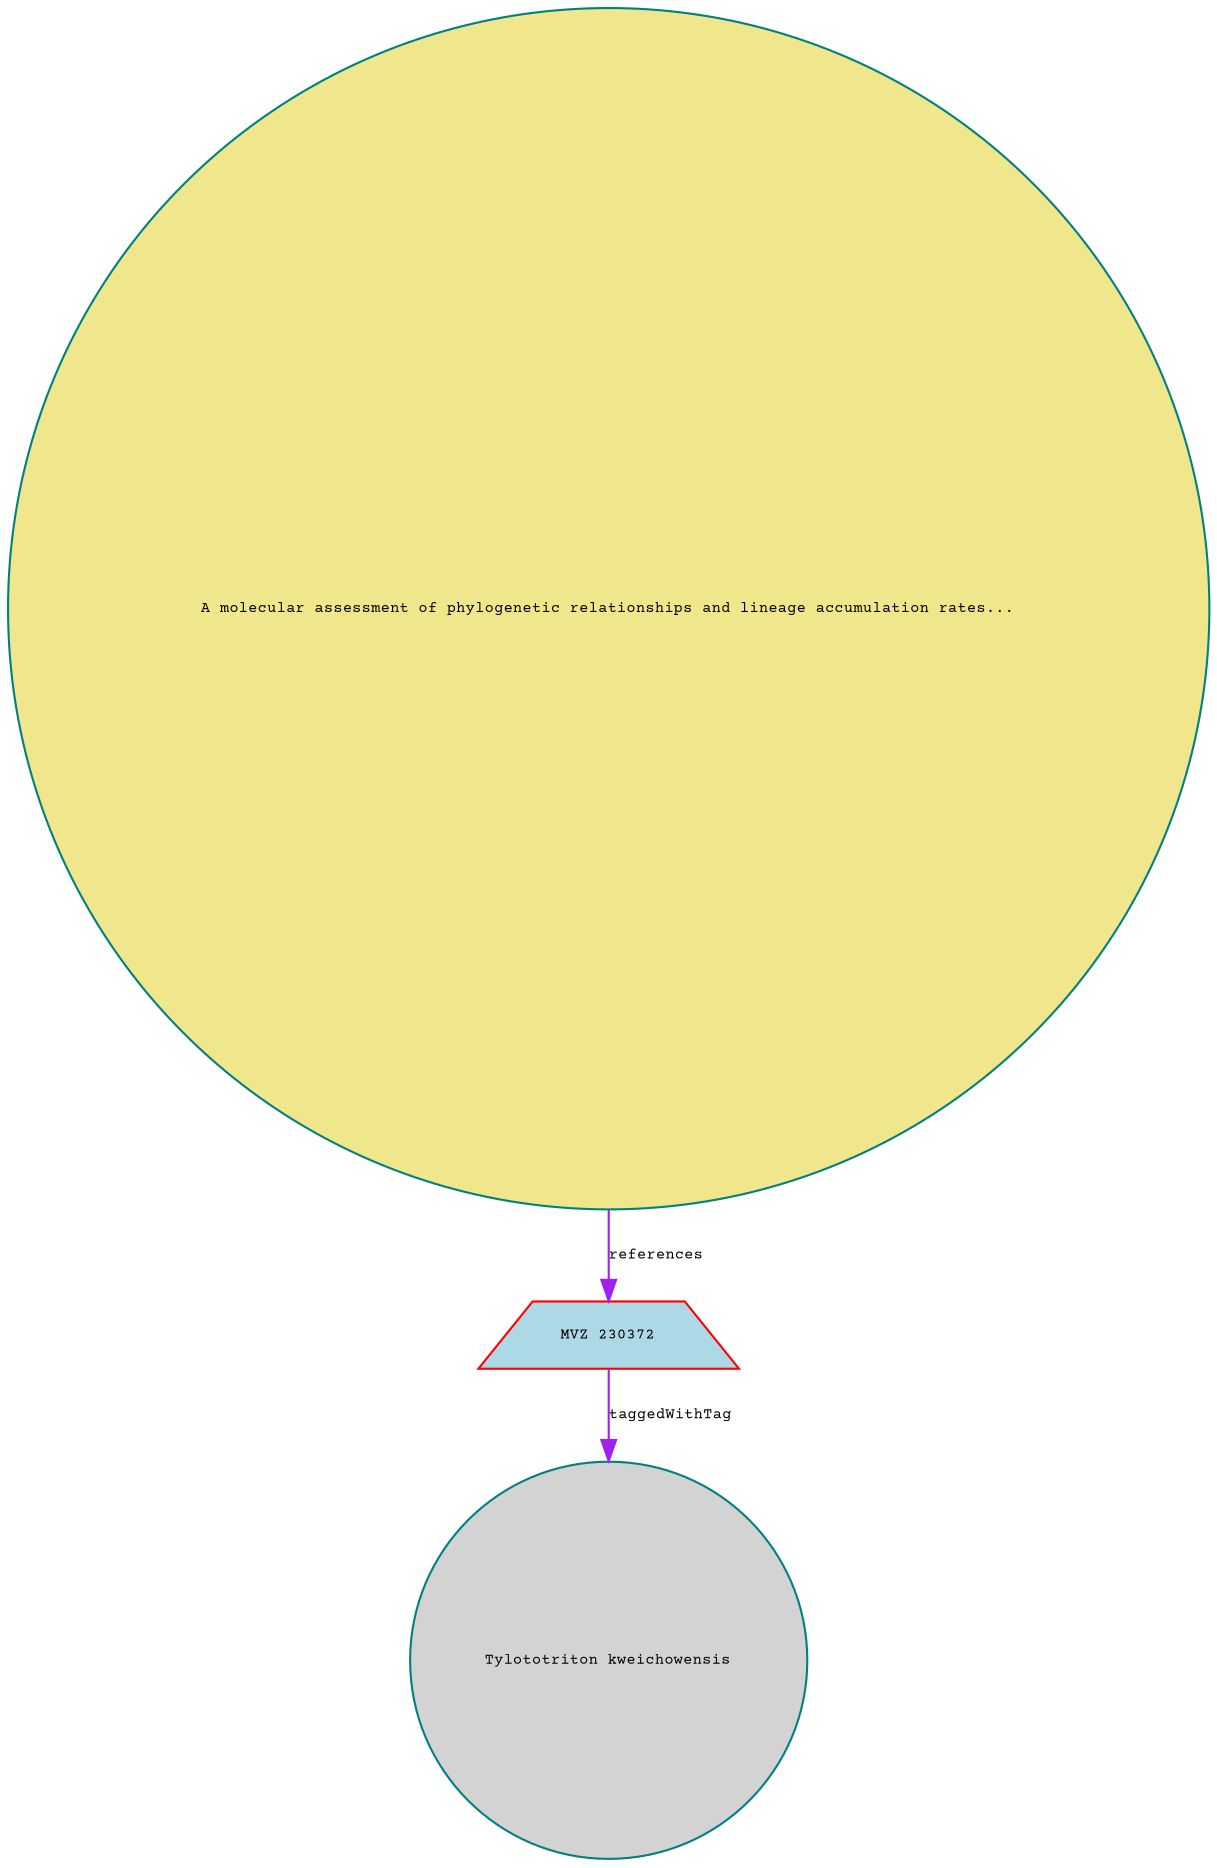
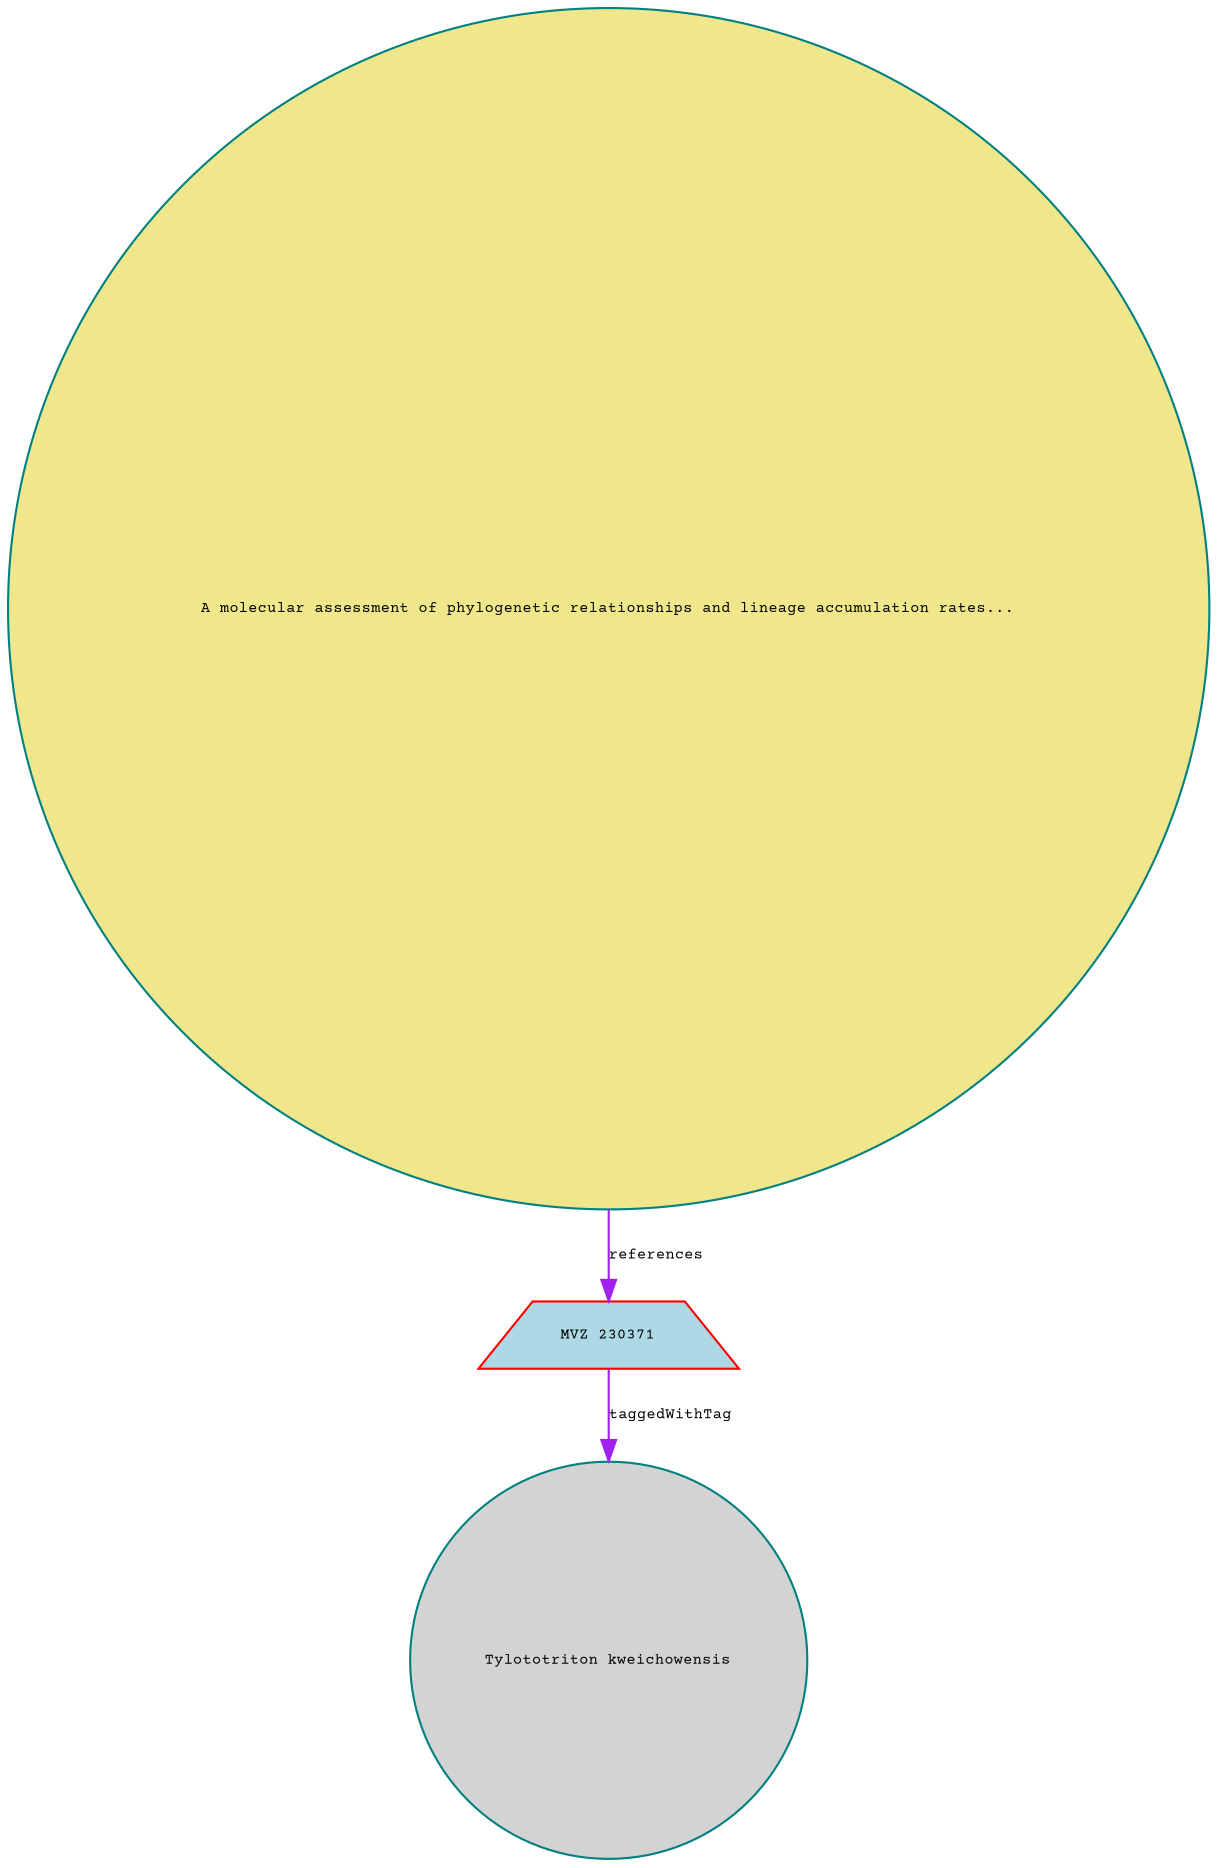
node "MVZ 230372": label "MVZ 230372" -> "MVZ 230371"
